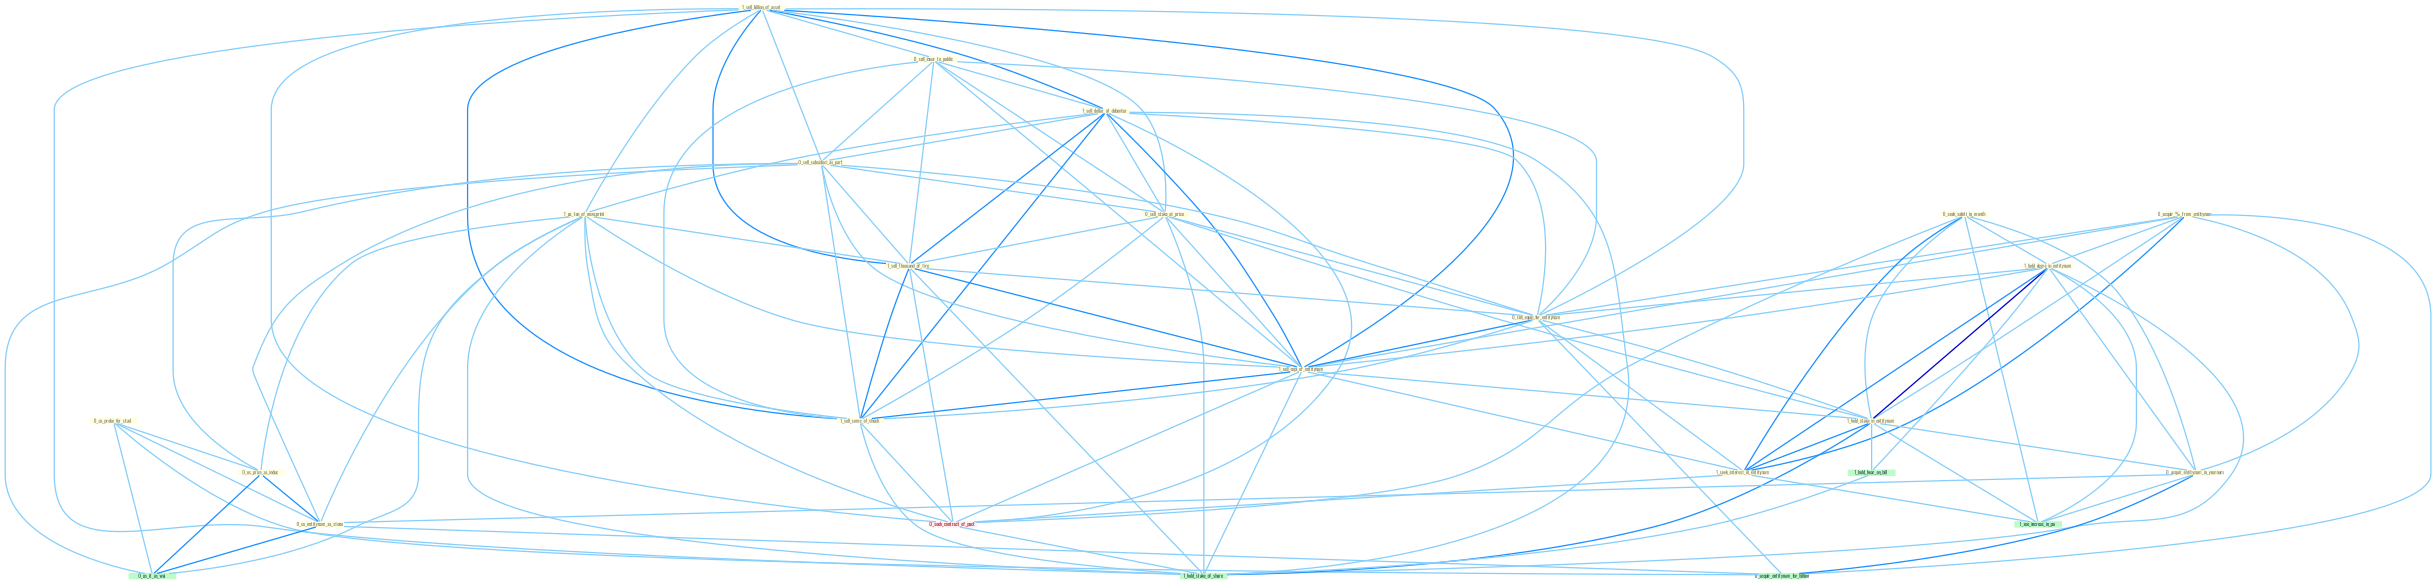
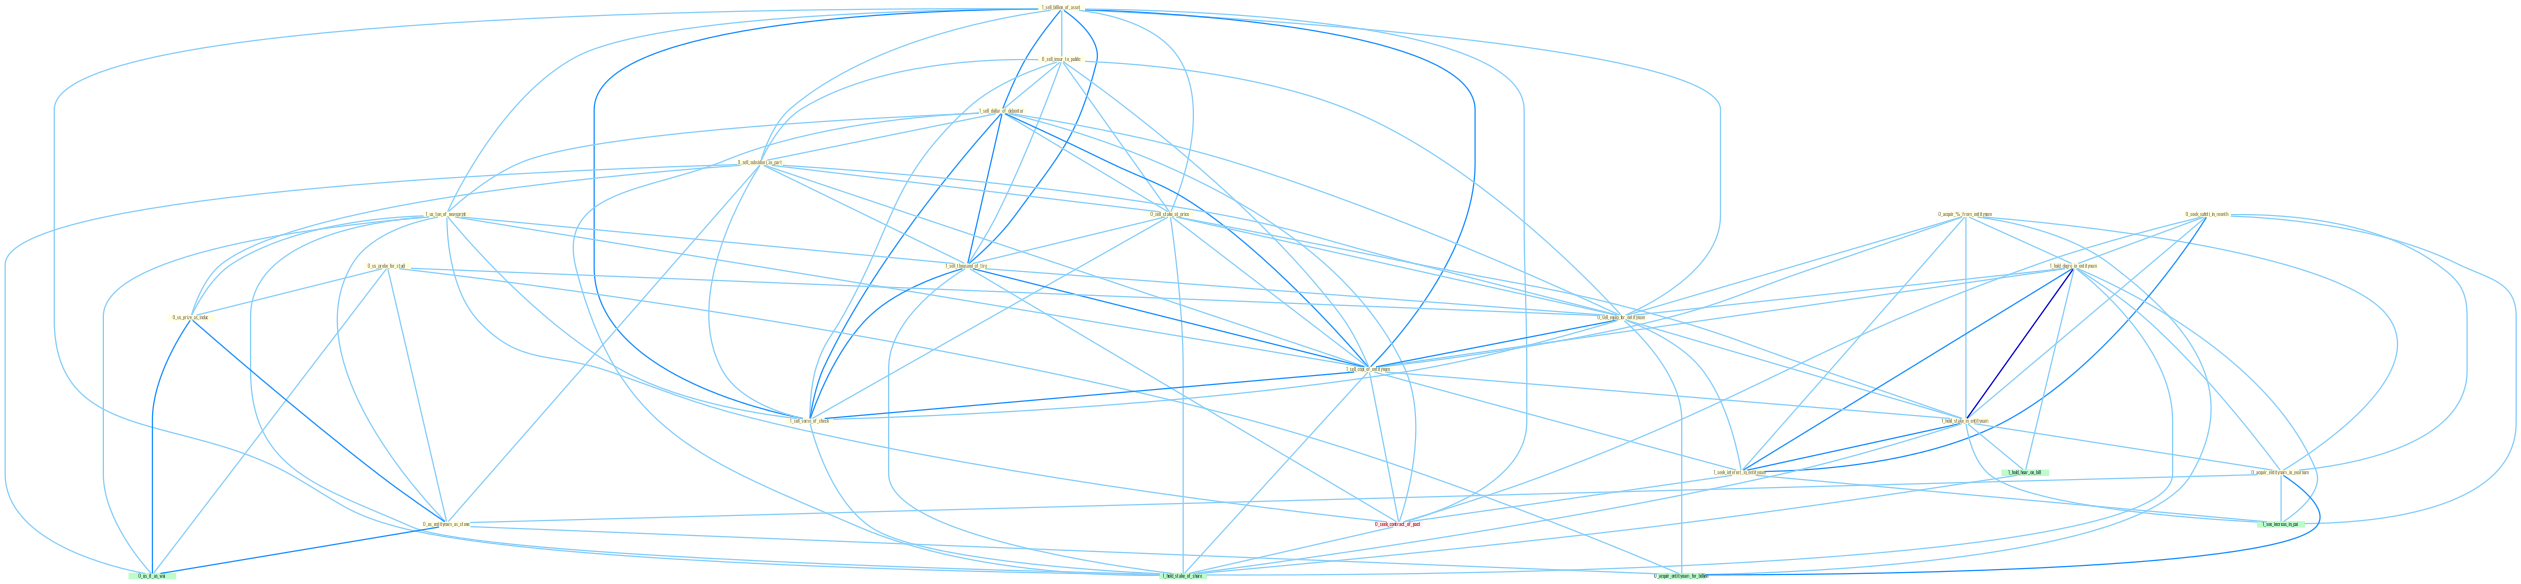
edge "0_us_probe_for_studi" -- "0_sell_equip_for_entitynam": added
edge "0_acquir_%_from_entitynam" -- "1_seek_interest_in_entitynam": color #1e90ff -> #87cefa
edge "1_sell_some_of_check" -- "0_seek_contract_of_pact": removed
edge "1_hold_stake_in_entitynam" -- "1_hold_stake_of_share": color #1e90ff -> #87cefa
